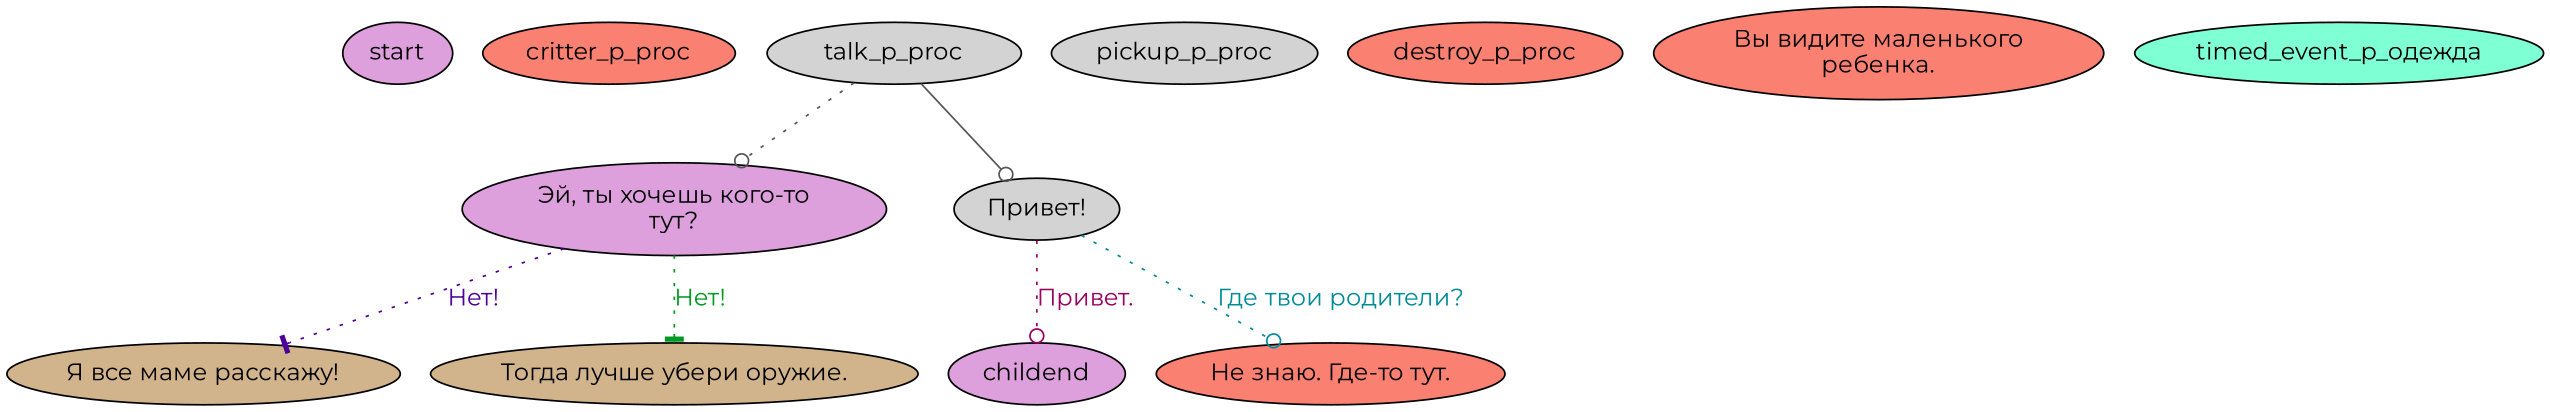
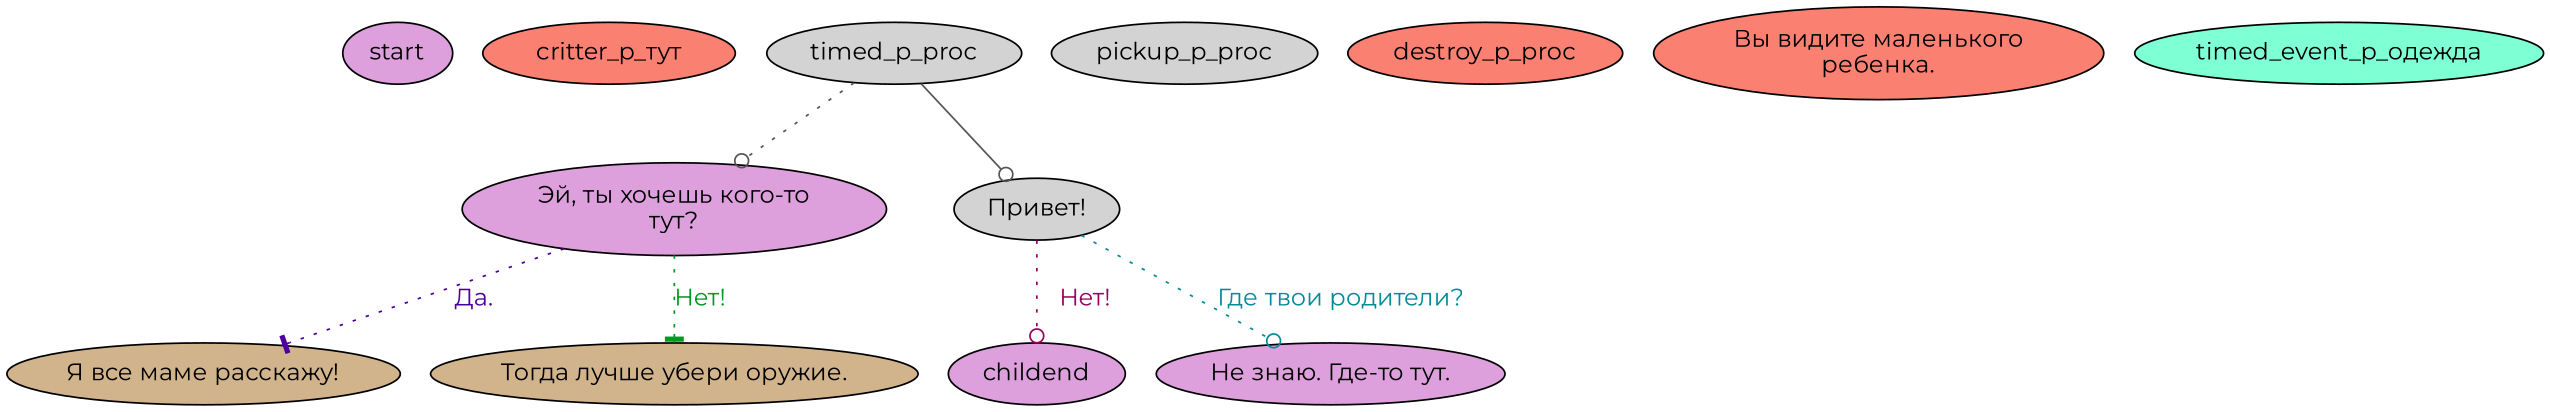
node "critter_p_proc": label "critter_p_proc" -> "critter_p_тут"
node "talk_p_proc": label "talk_p_proc" -> "timed_p_proc"
edge "Эй, ты хочешь кого-то тут?" -> "Я все маме расскажу!": label "Нет!" -> "Да."
edge "Привет!" -> "childend": label "Привет." -> "Нет!"
node "Не знаю. Где-то тут.": fillcolor salmon -> plum
